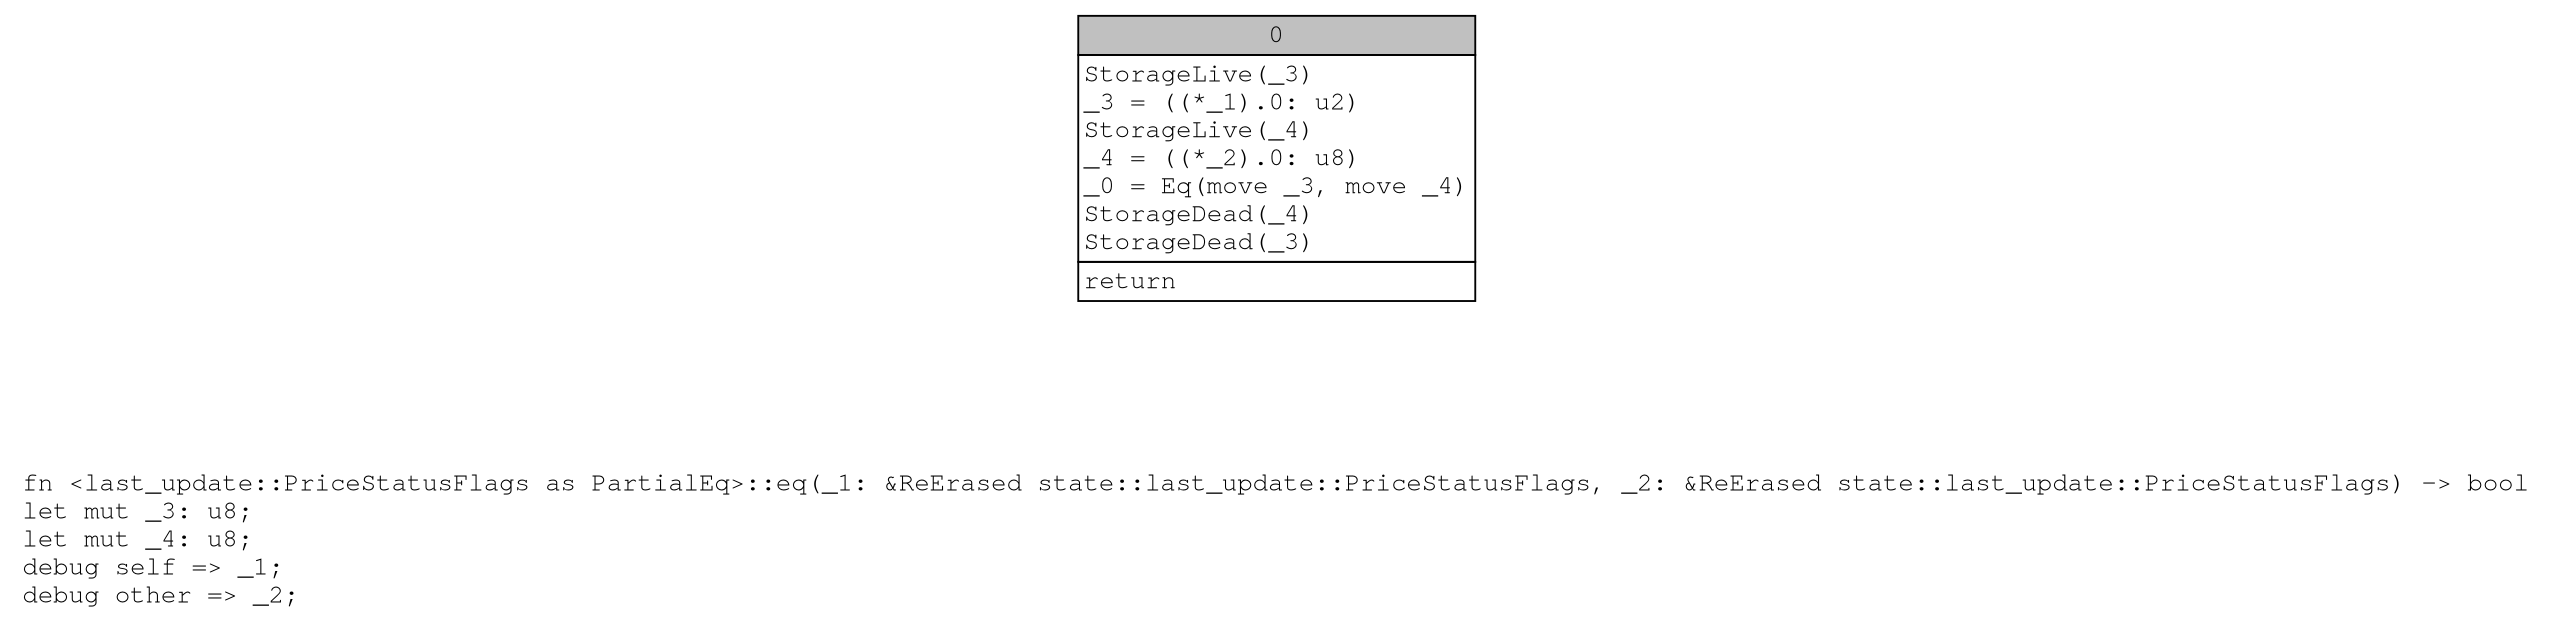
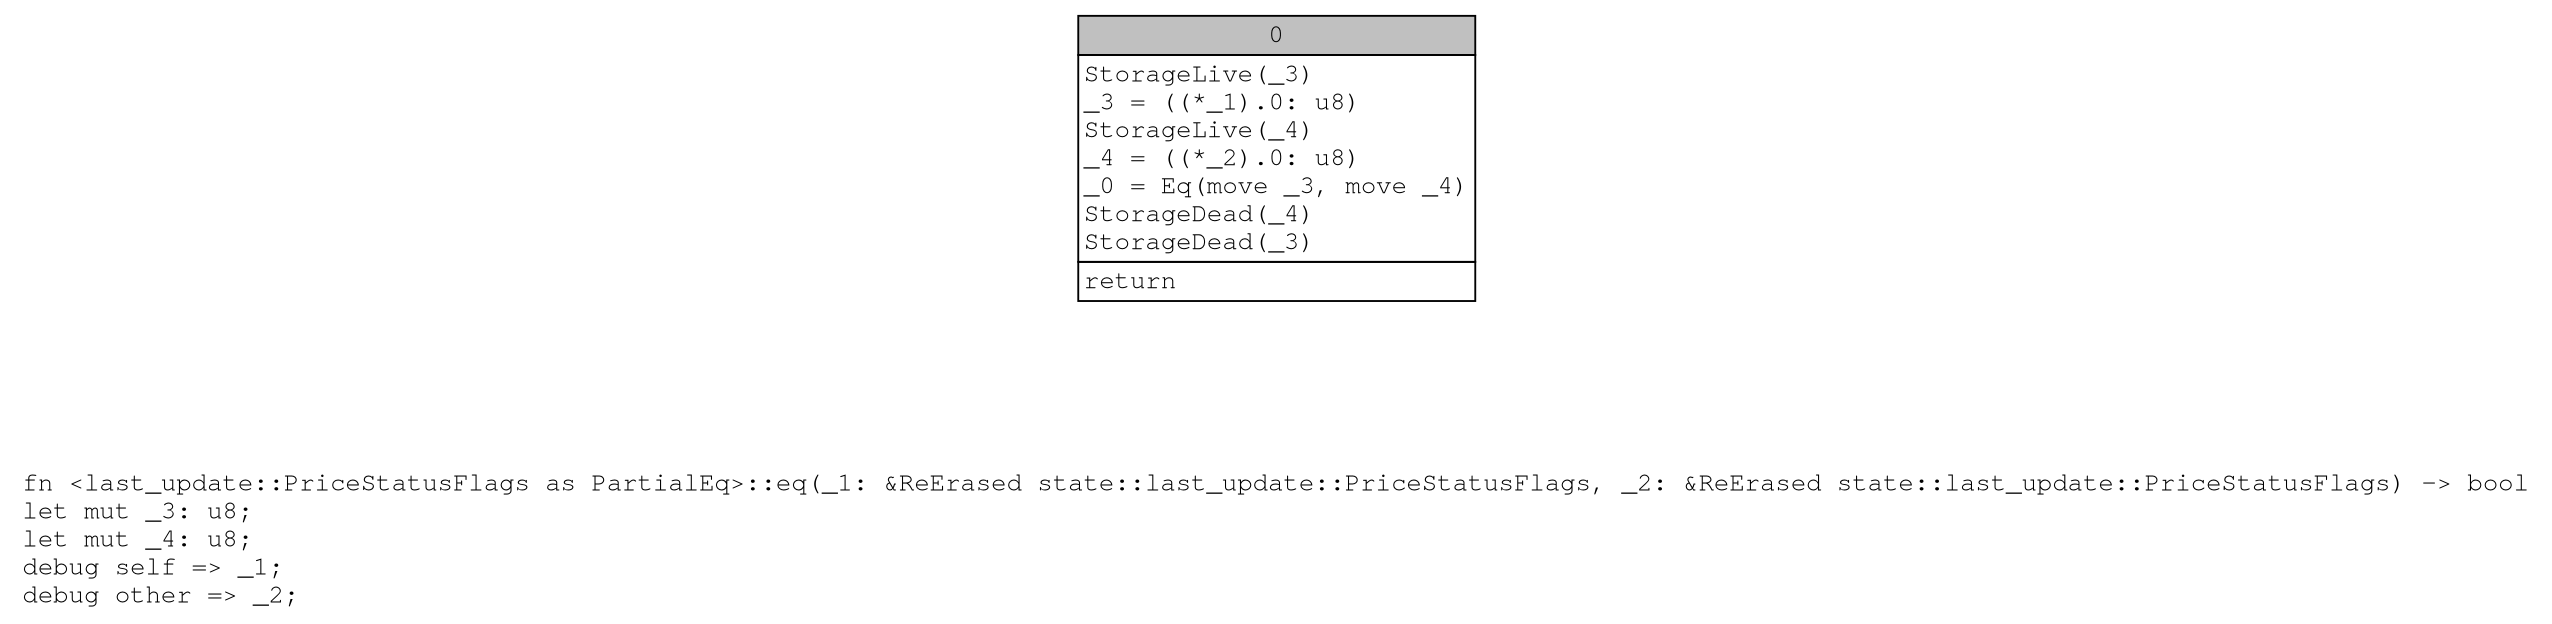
node "0": text "_3 = ((*_1).0: u2)" -> "_3 = ((*_1).0: u8)"
